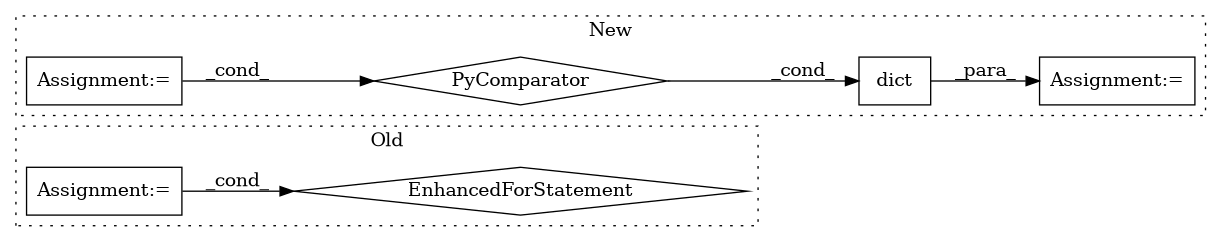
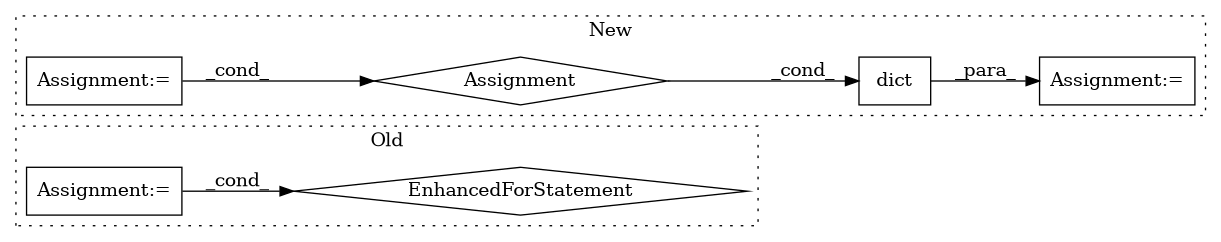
node "PyComparator": label "PyComparator" -> "Assignment"
